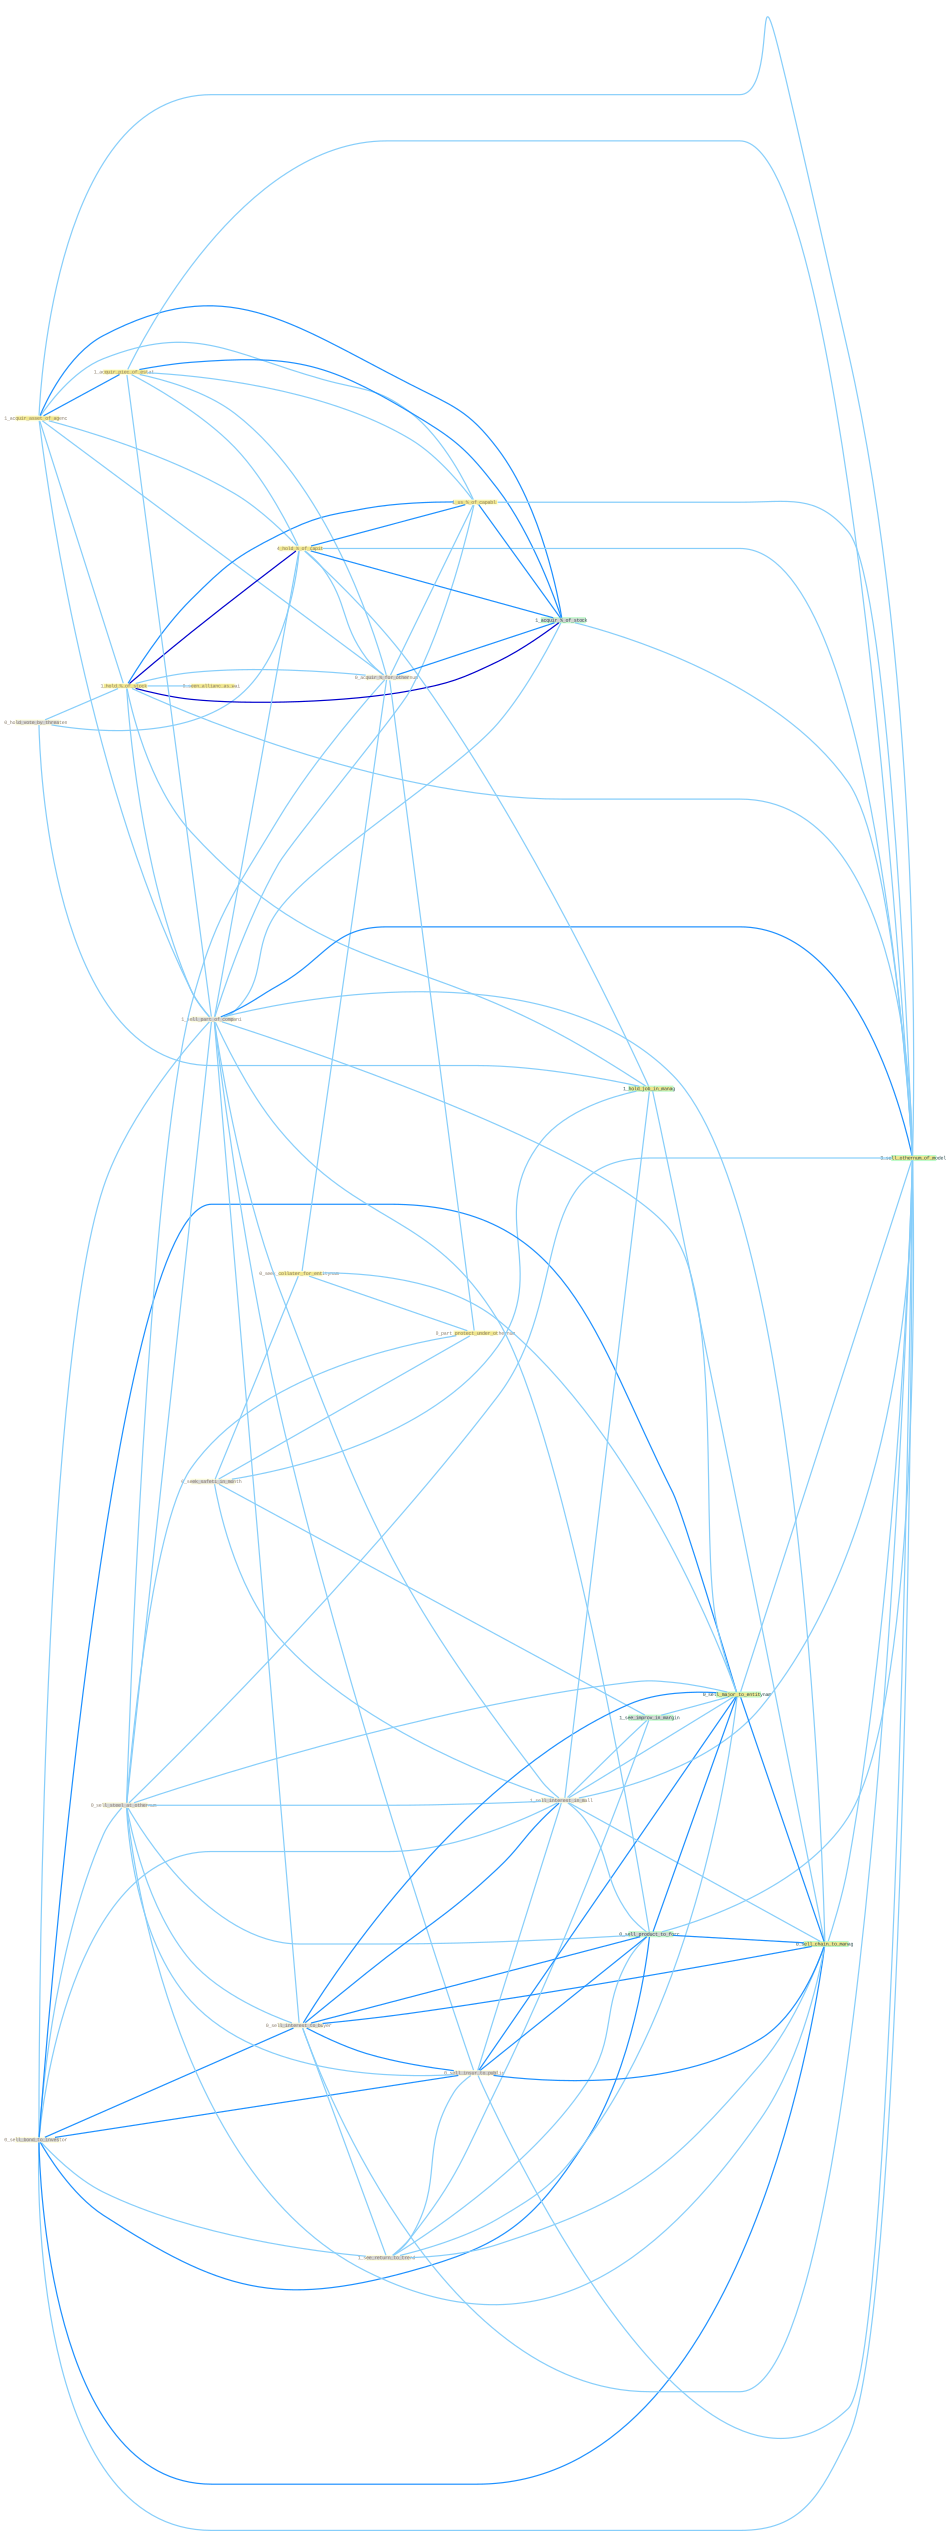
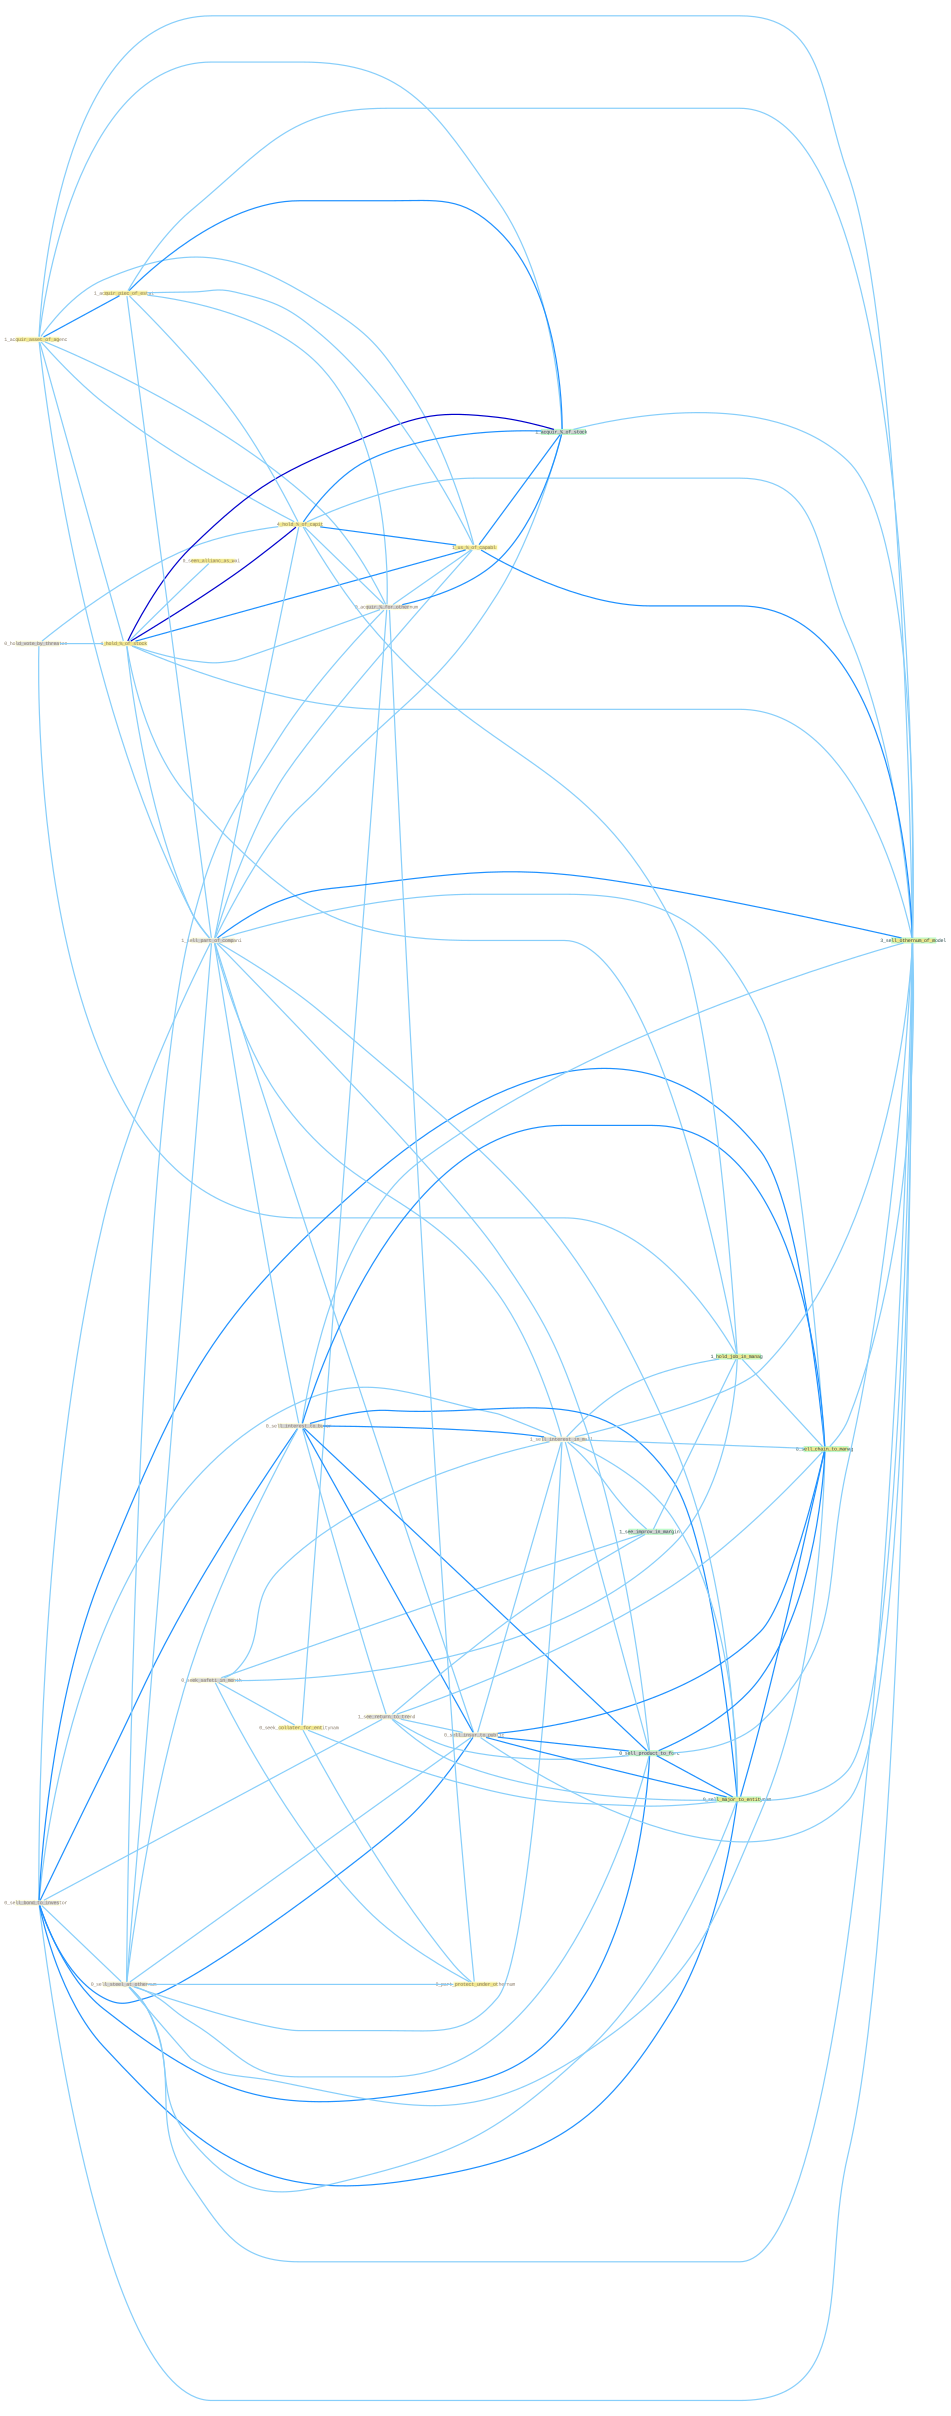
edge "1_acquir_asset_of_agenc" -- "1_acquir_%_of_stock": color #1e90ff -> #87cefa
edge "1_us_%_of_capabl" -- "3_sell_othernum_of_model": color #87cefa -> #1e90ff
edge "0_sell_major_to_entitynam" -- "1_see_improv_in_margin": now "1_hold_job_in_manag" -- "1_see_improv_in_margin"
